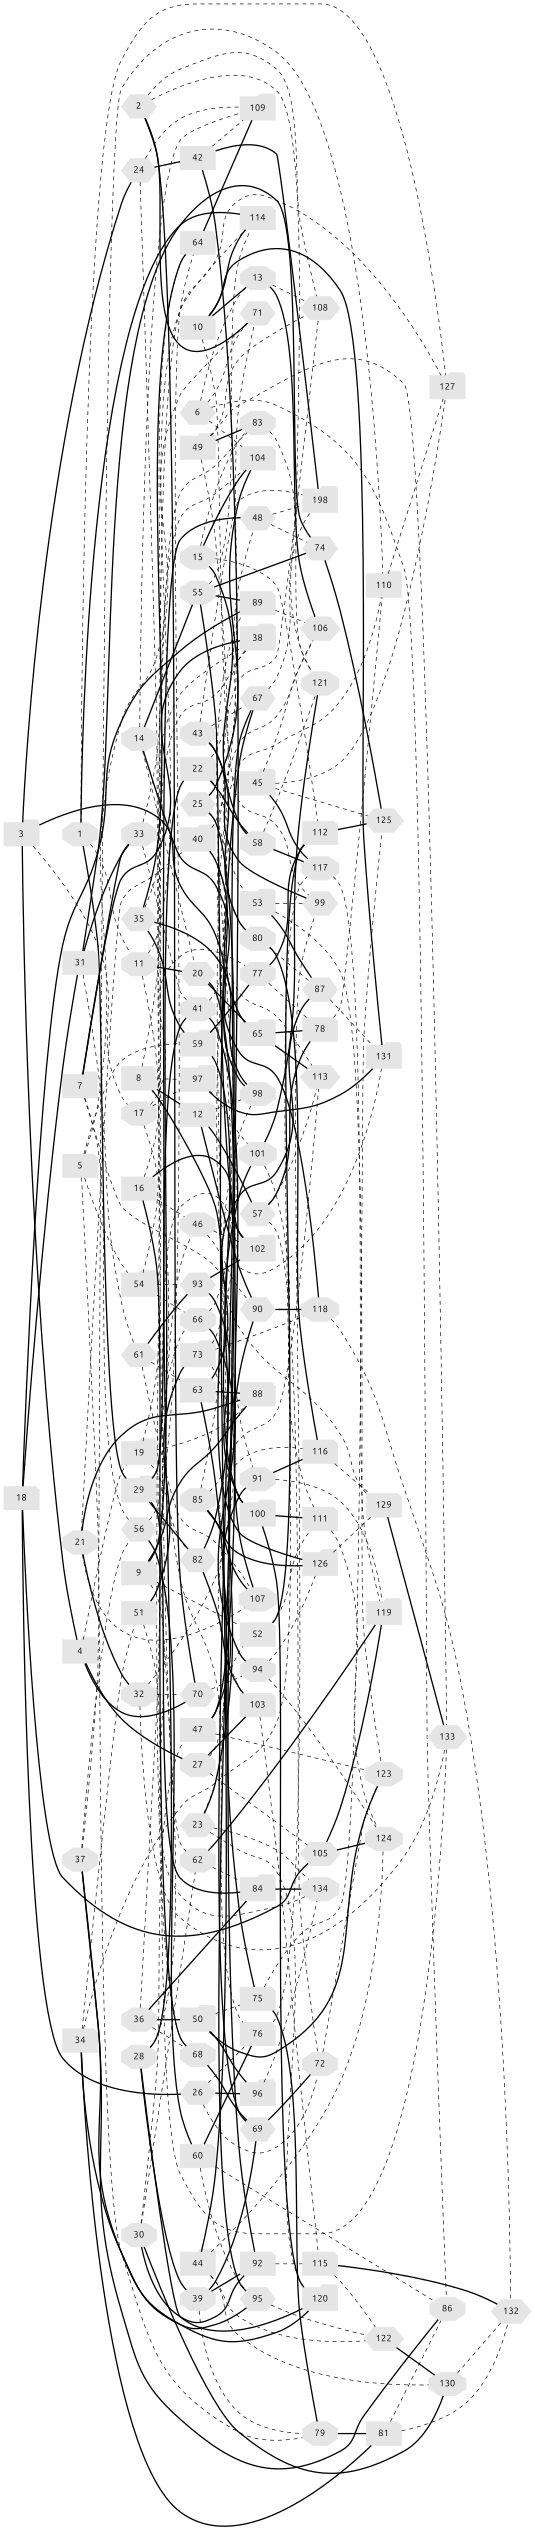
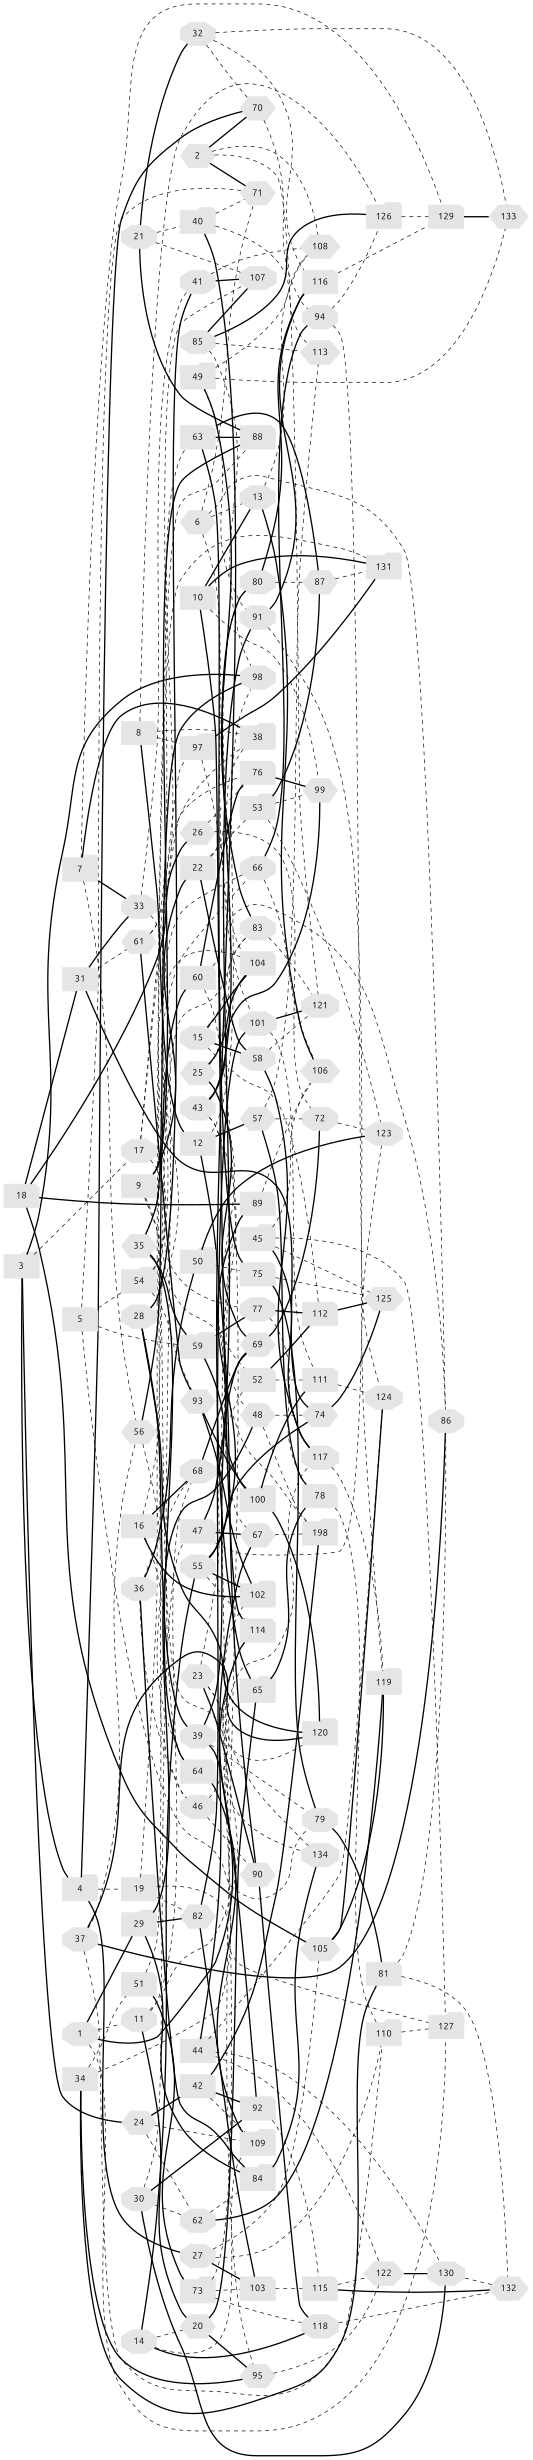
edge "65" -- "113": removed
edge "99" -- "76": style dashed -> bold
edge "8" -- "126": style bold -> dashed
node "96": removed
edge "51" -- "133": removed
